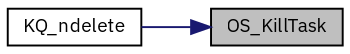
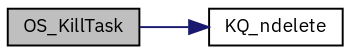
edge "KQ_ndelete" -> "OS_KillTask": reversed
